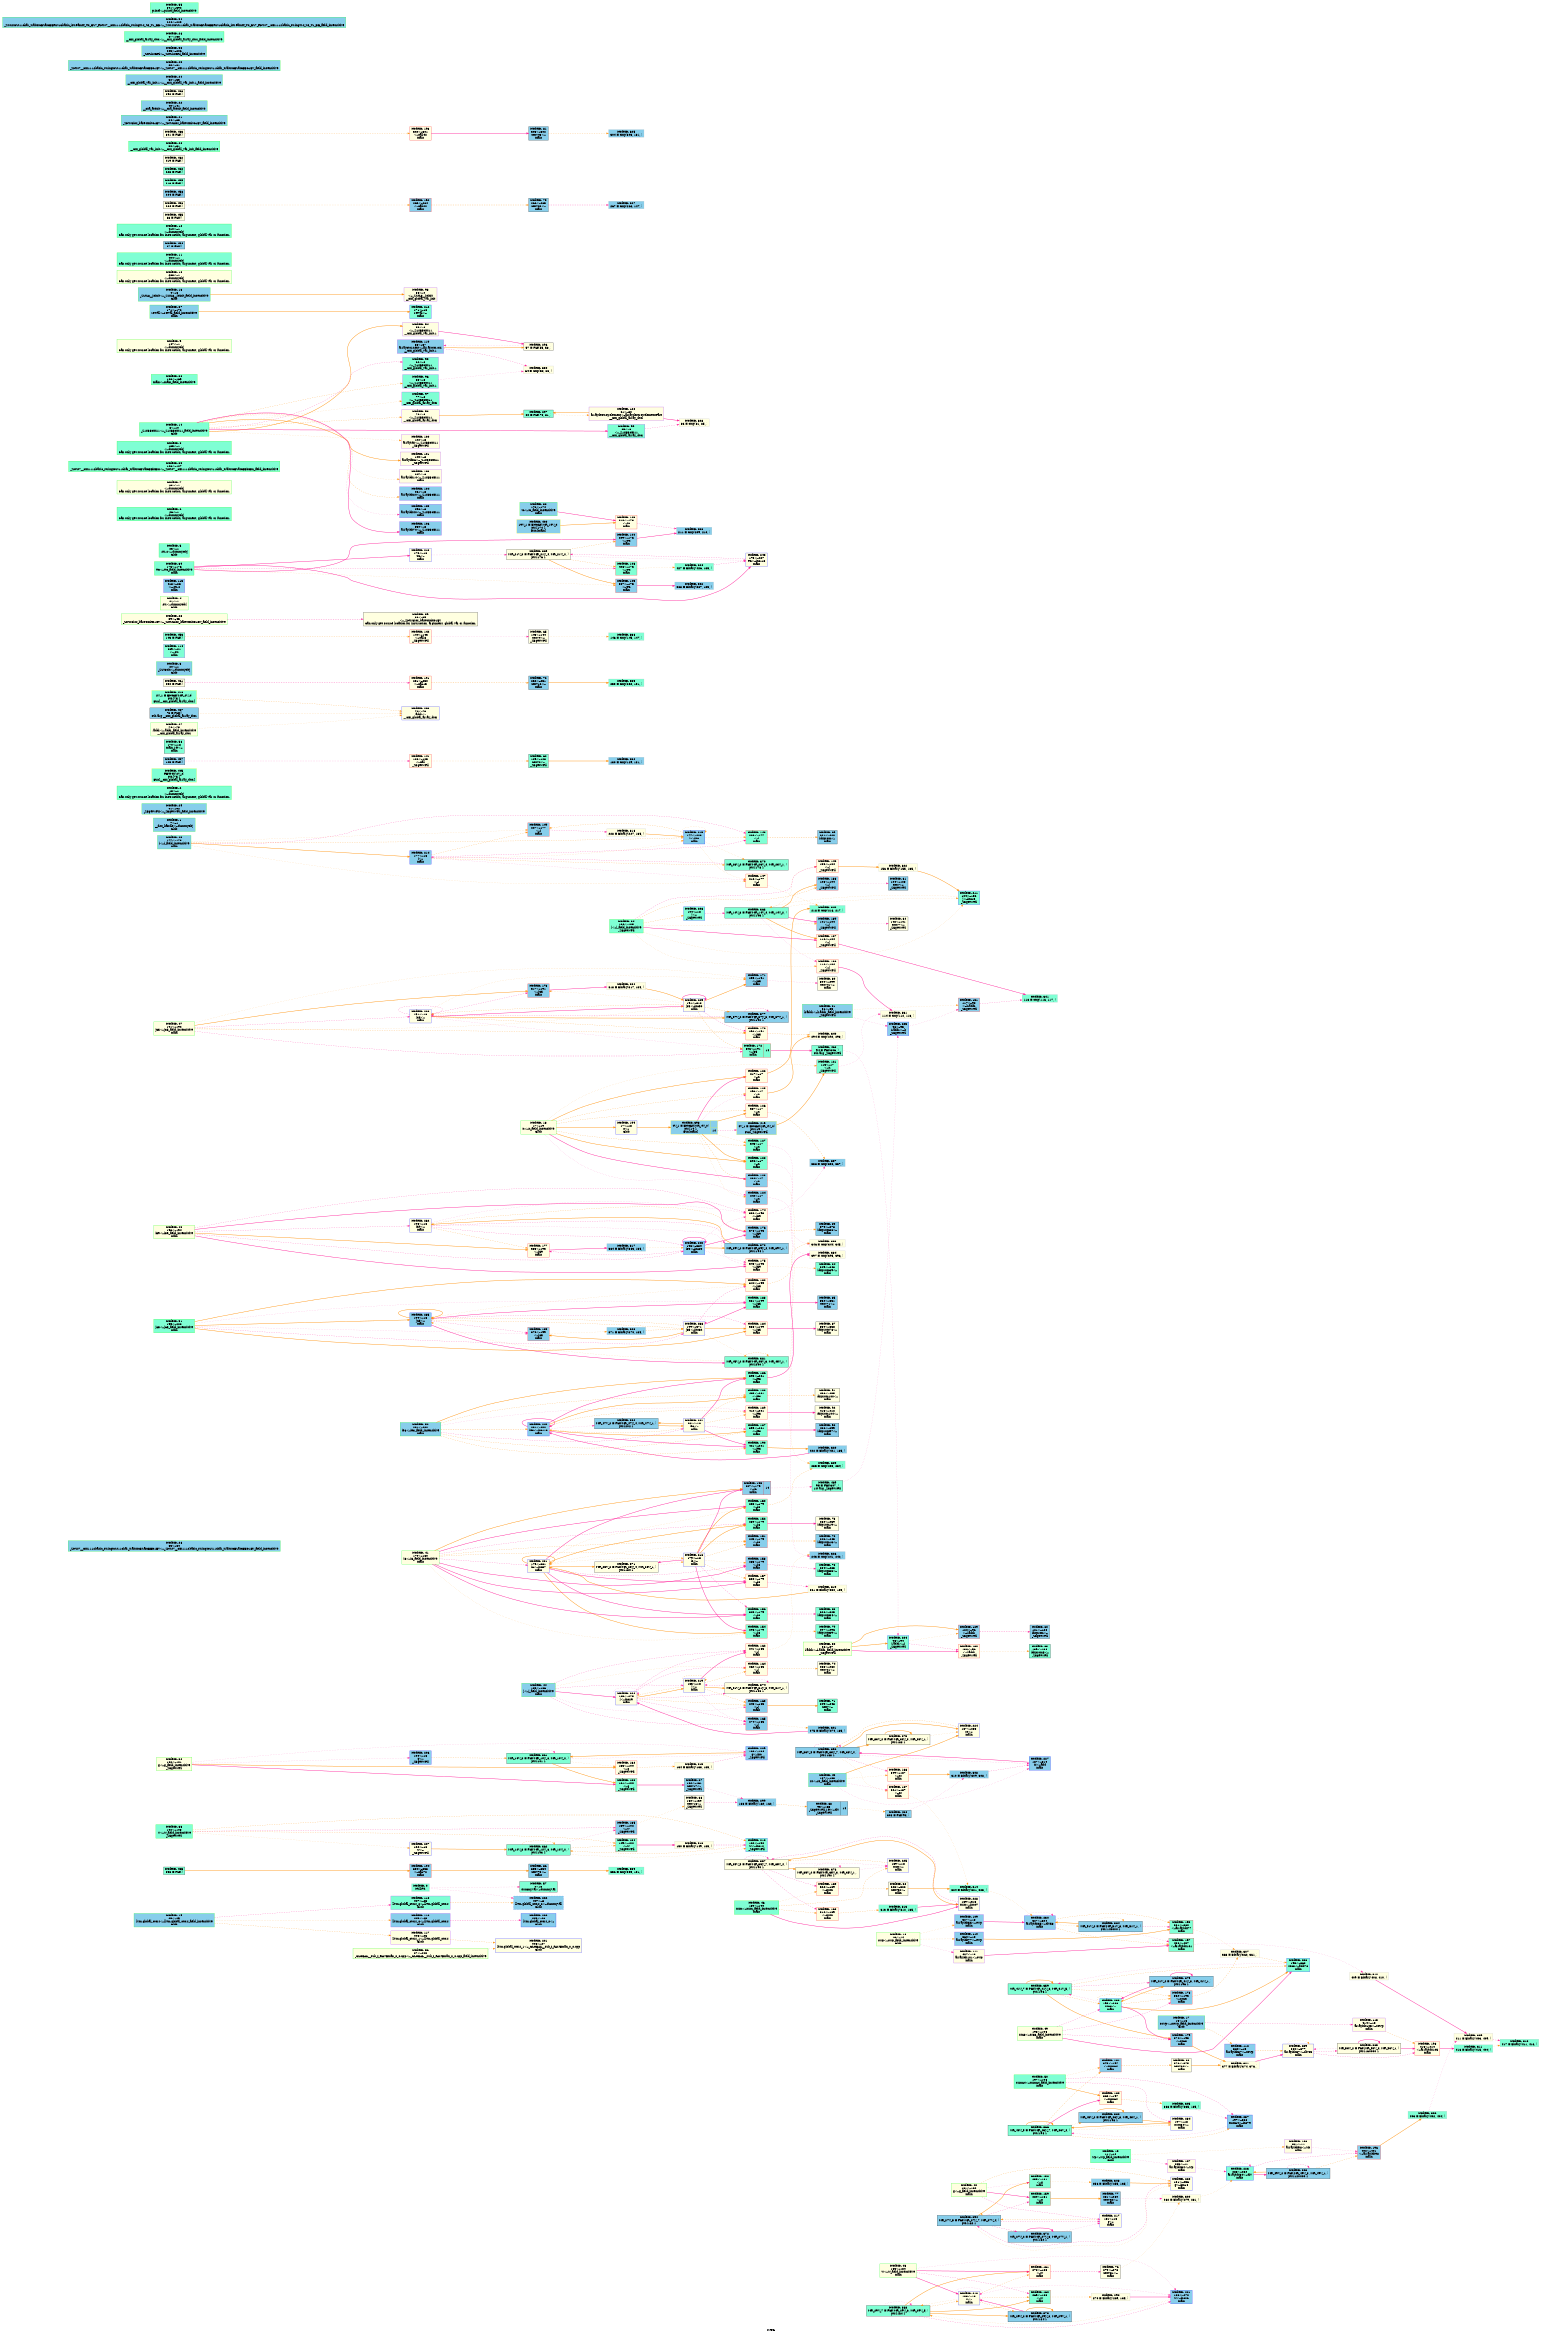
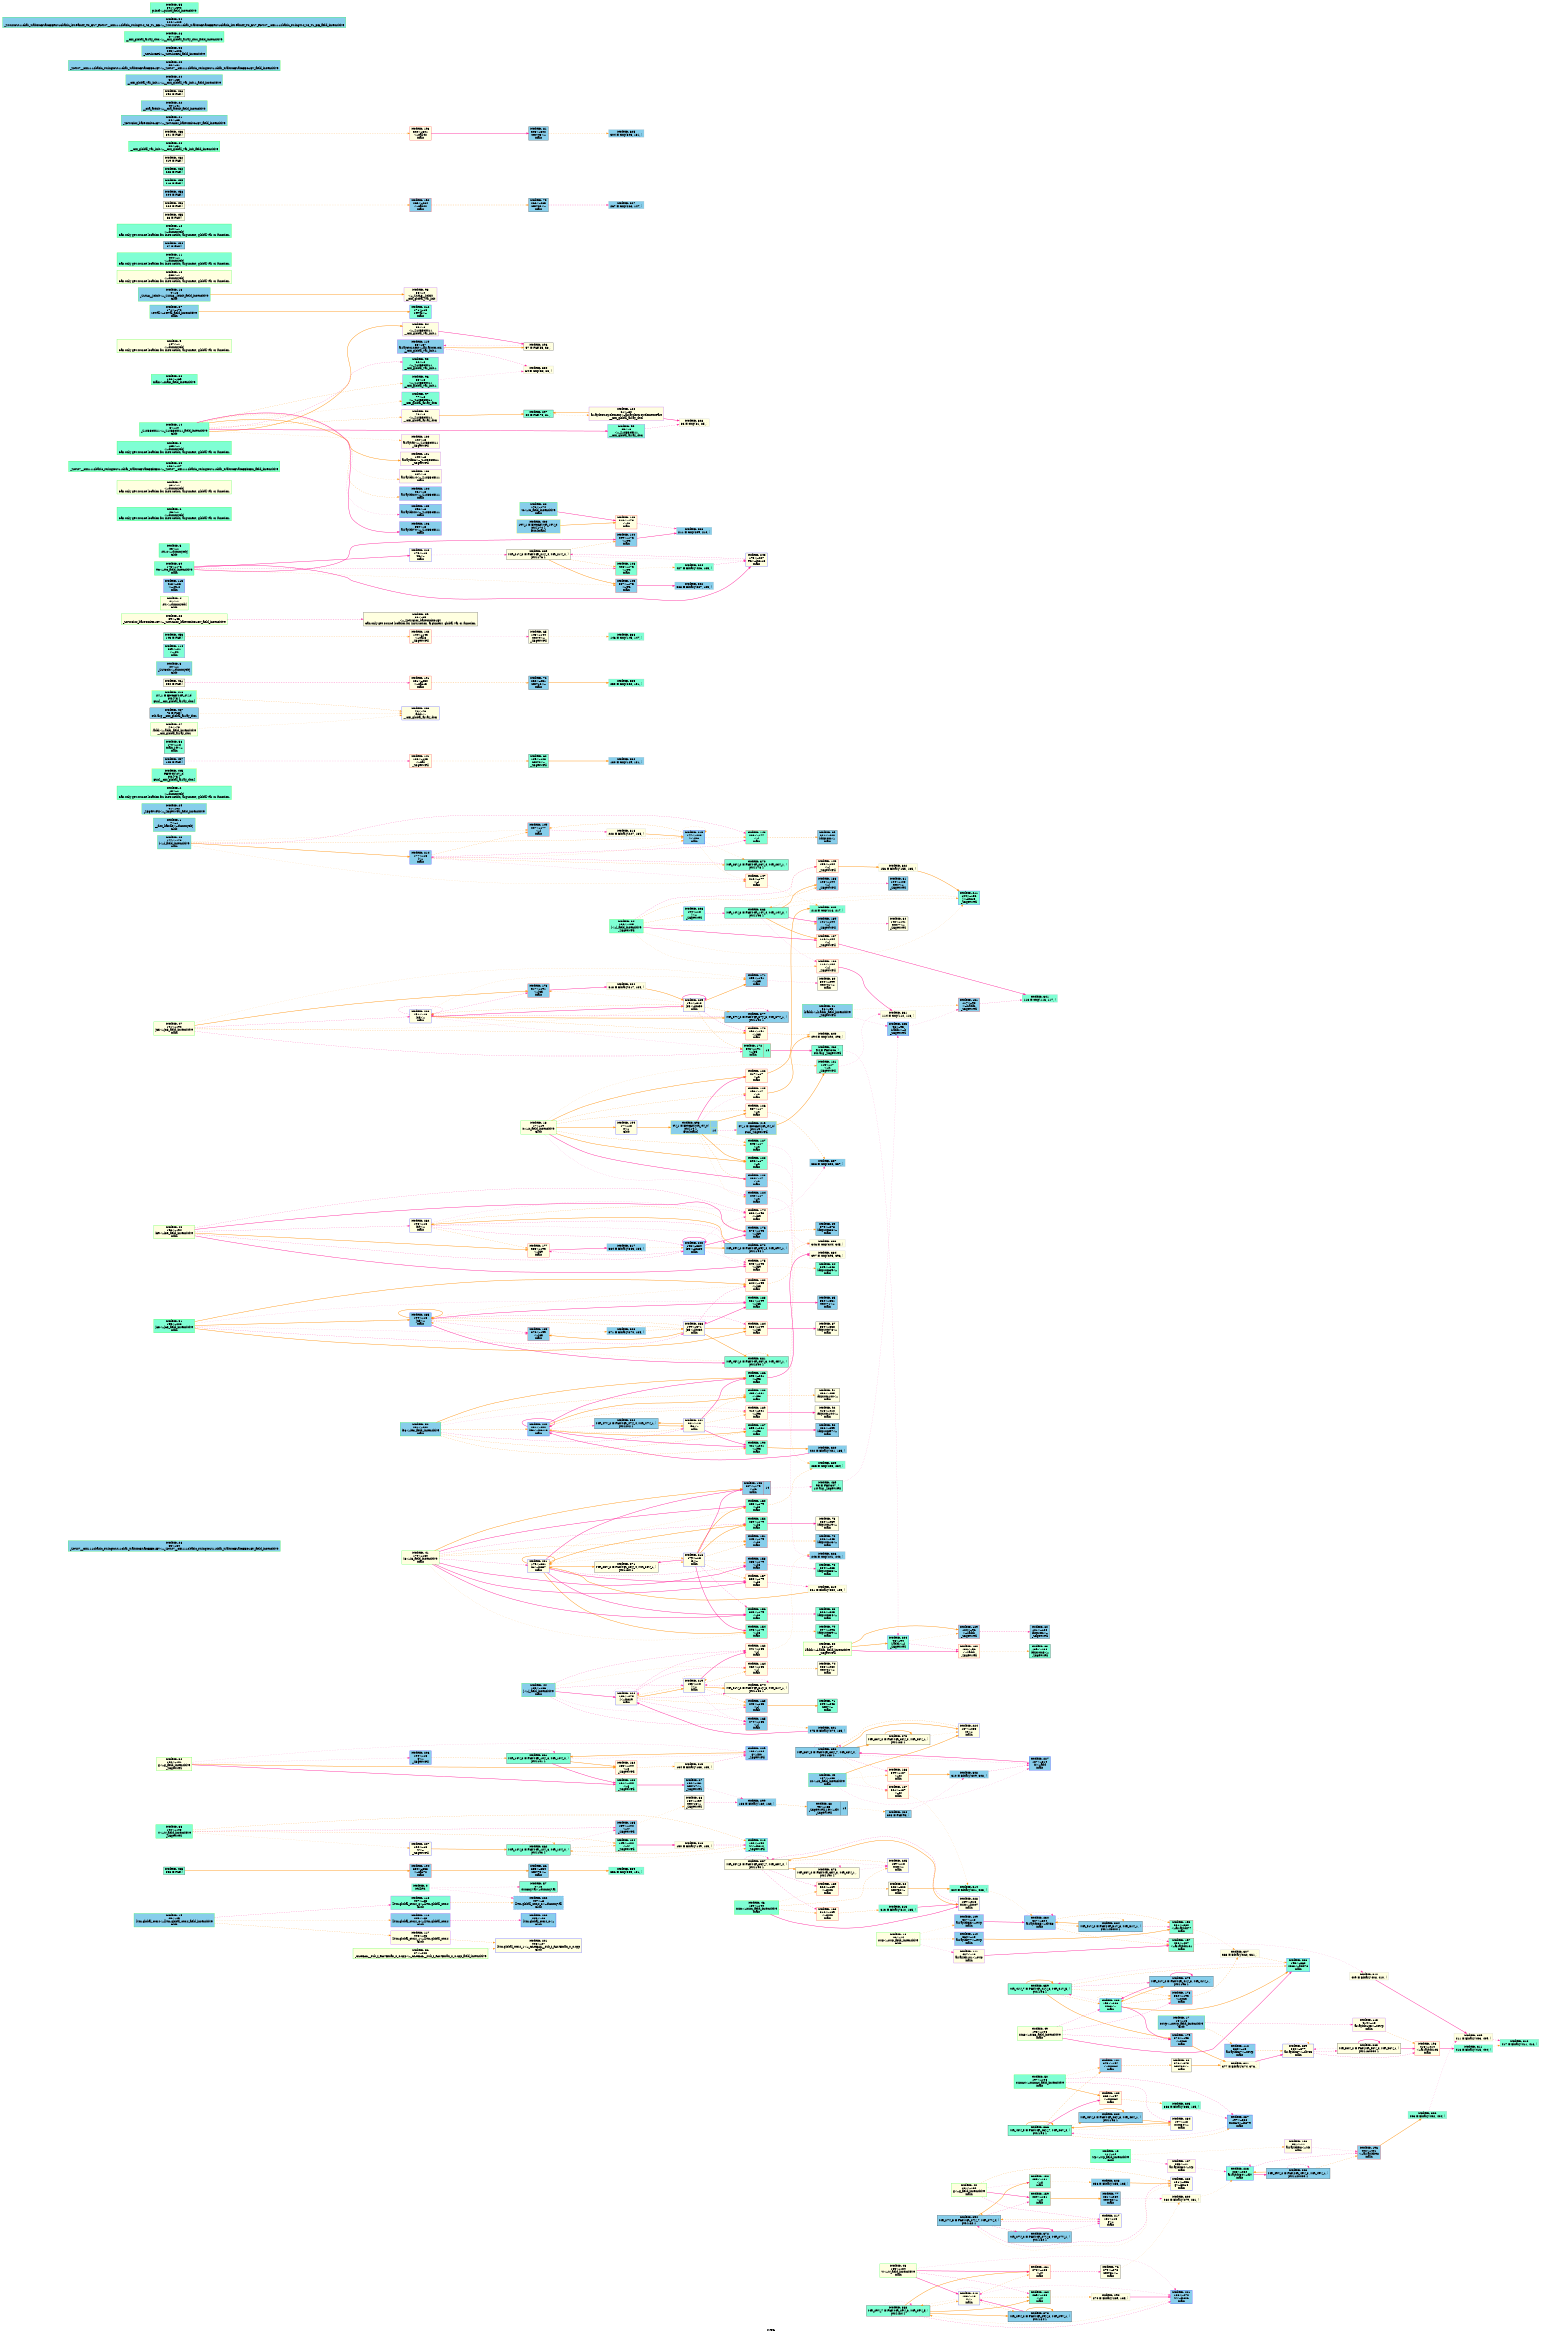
edge "NodeID: 238" -> "NodeID: 381": style dotted -> bold
edge "NodeID: 361" -> "NodeID: 132": style dotted -> bold
edge "NodeID: 361" -> "NodeID: 133": color darkorange -> deeppink
